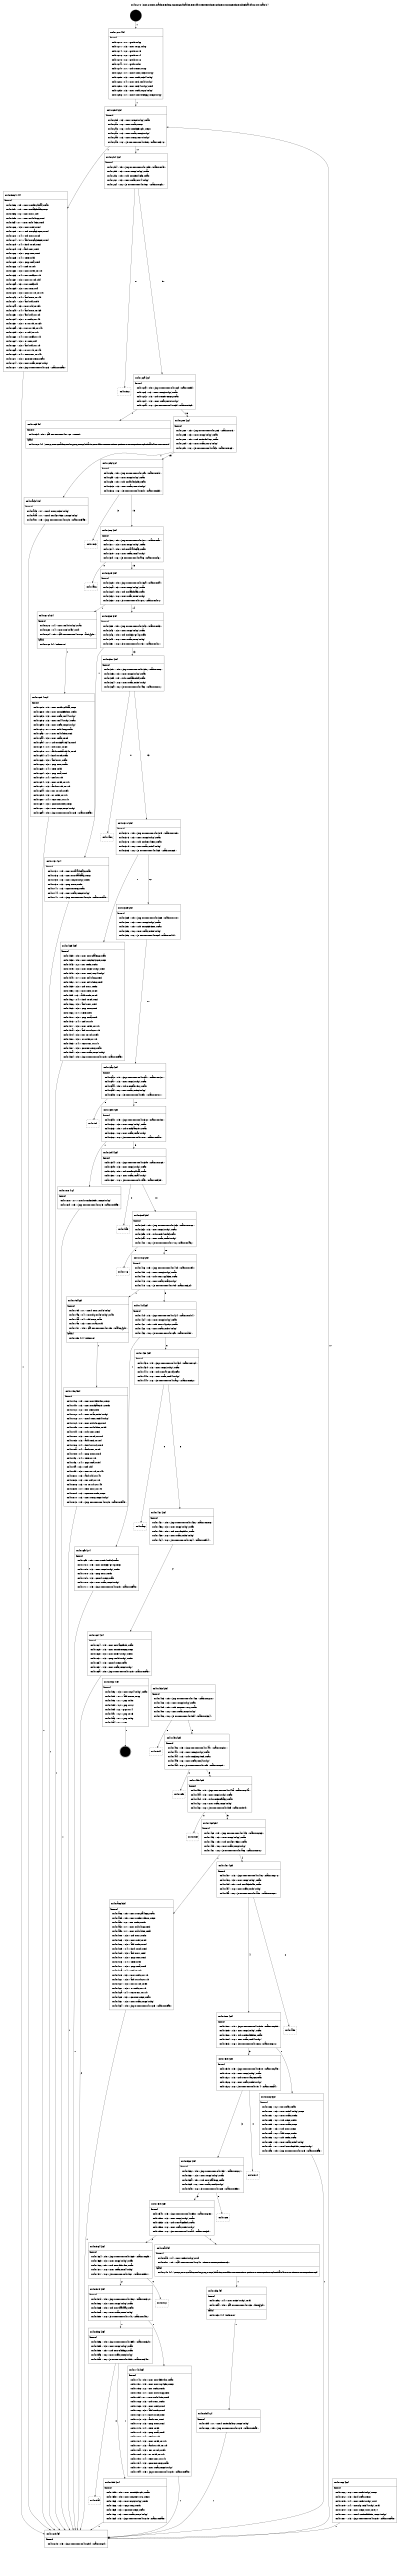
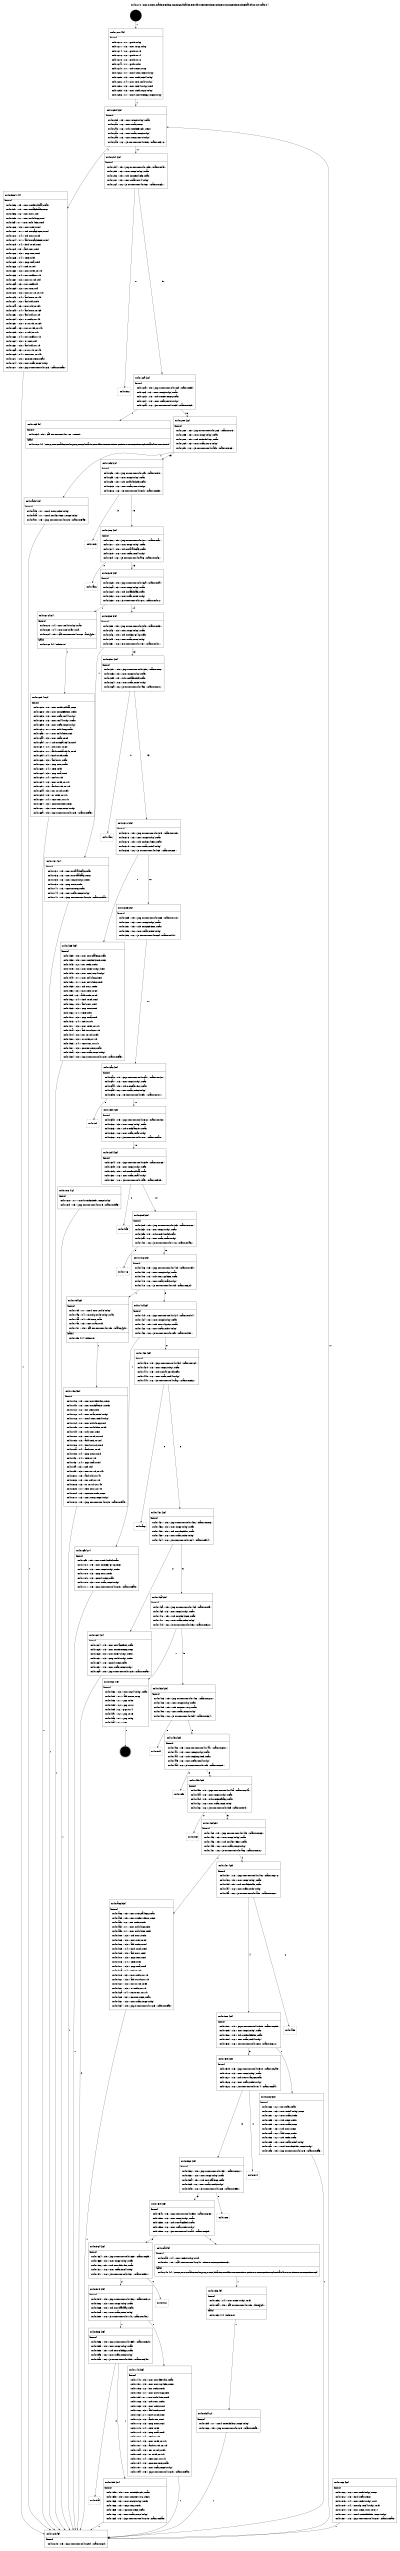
edge "0x4013bb [25]" -> "0x4013d4 [25]": label " 9" -> " 10"
edge "0x4013bb [25]" -> "0x401818 [12]": removed, label "1"
node "0x40146a [25]": added
